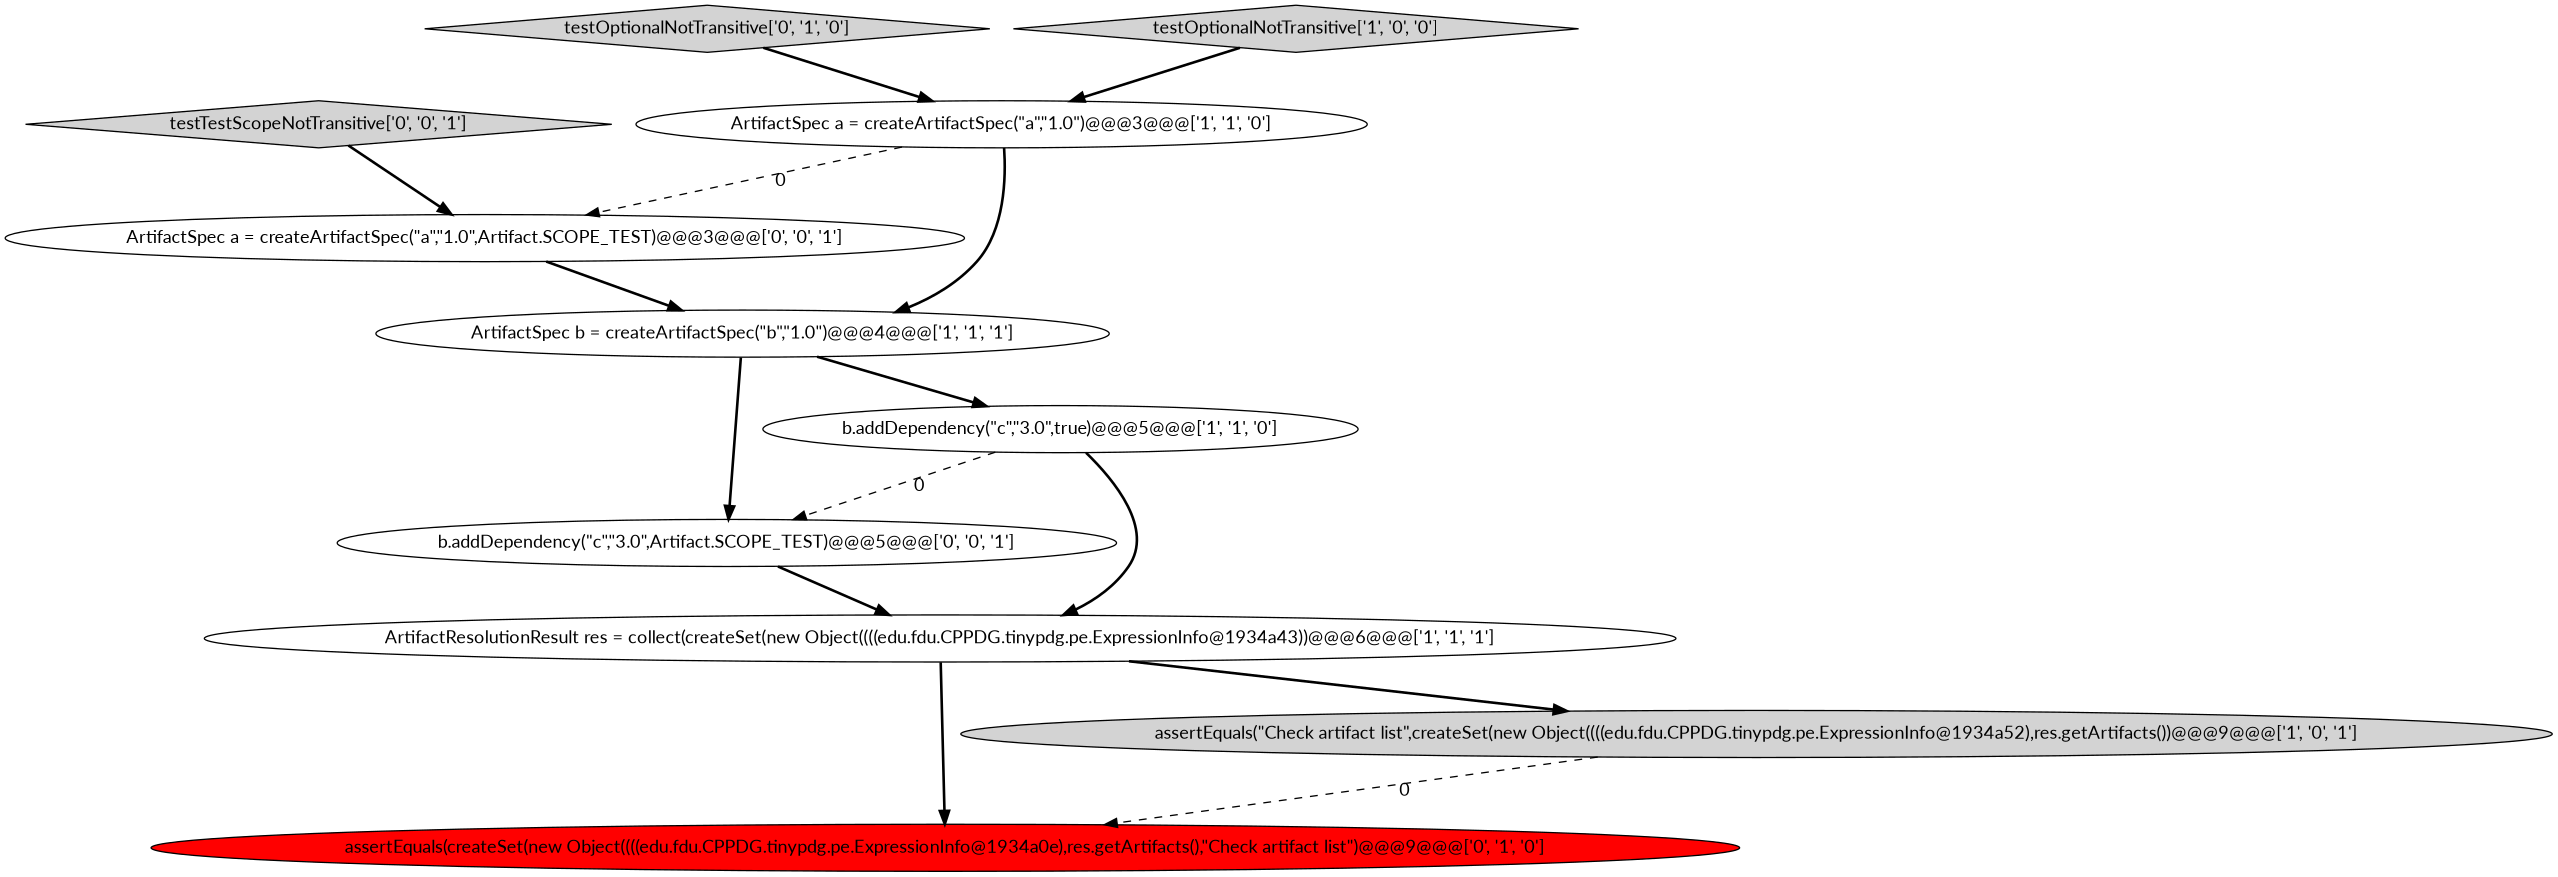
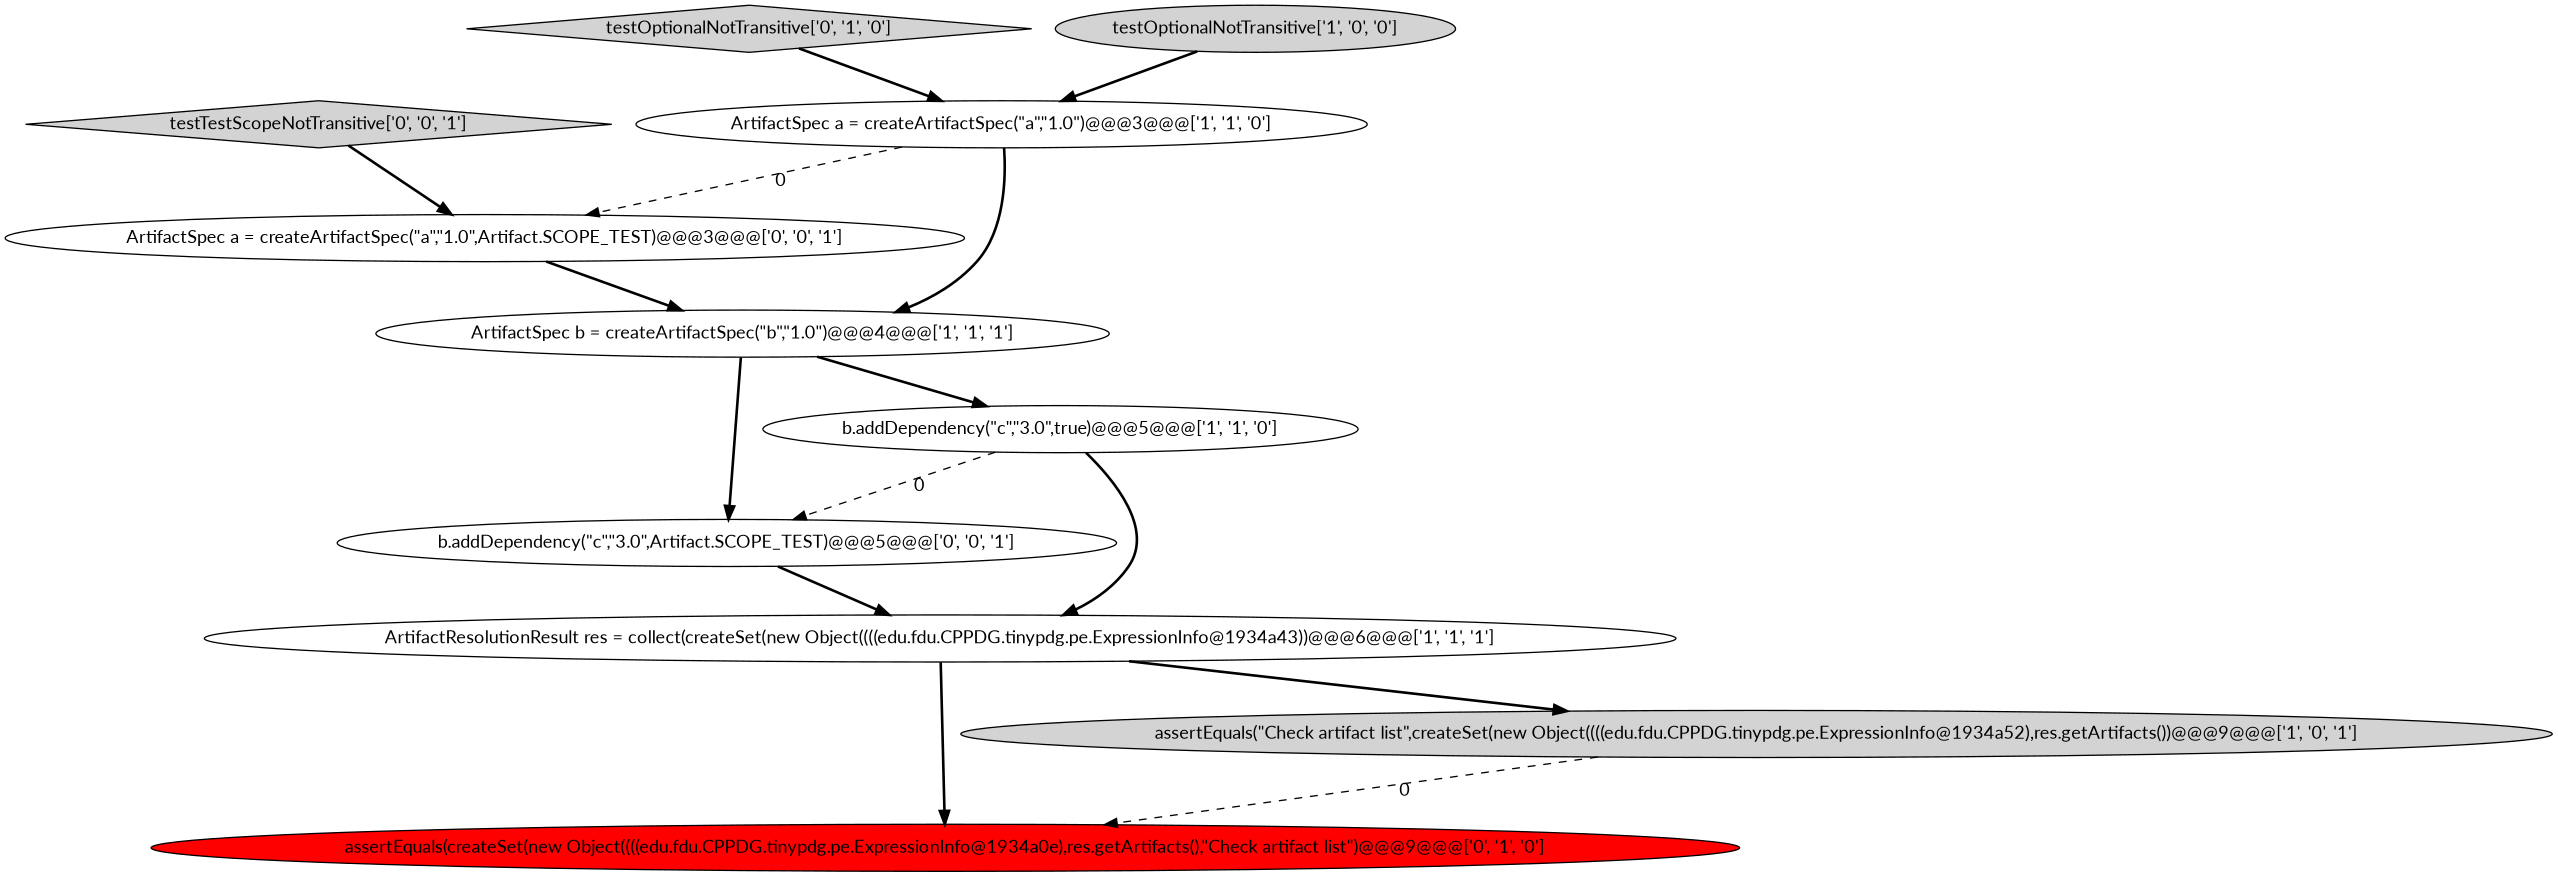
node "testOptionalNotTransitive['1', '0', '0']": shape diamond -> ellipse
